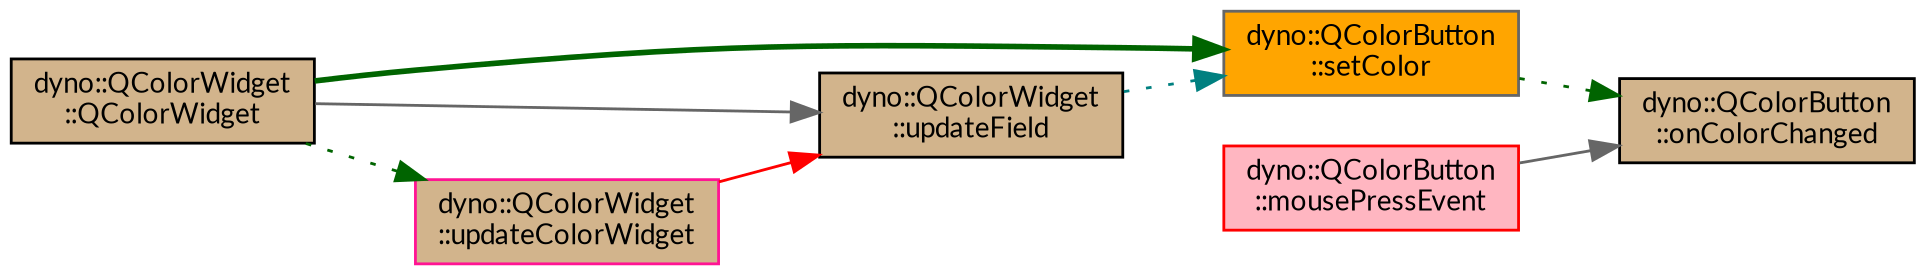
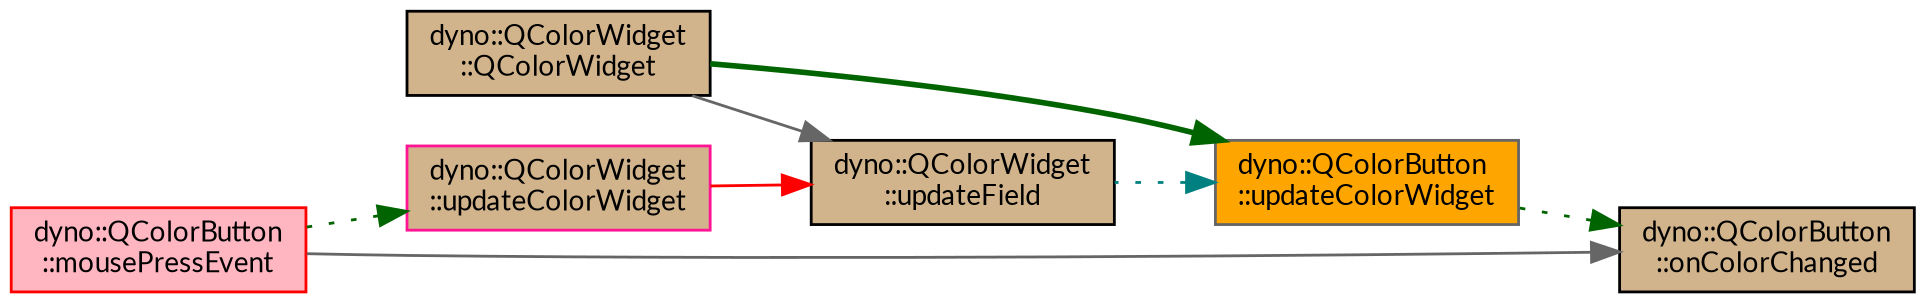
node "dyno::QColorButton ::setColor": label "dyno::QColorButton ::setColor" -> "dyno::QColorButton ::updateColorWidget"
edge "dyno::QColorWidget ::QColorWidget" -> "dyno::QColorWidget ::updateColorWidget": now "dyno::QColorButton ::mousePressEvent" -> "dyno::QColorWidget ::updateColorWidget"
